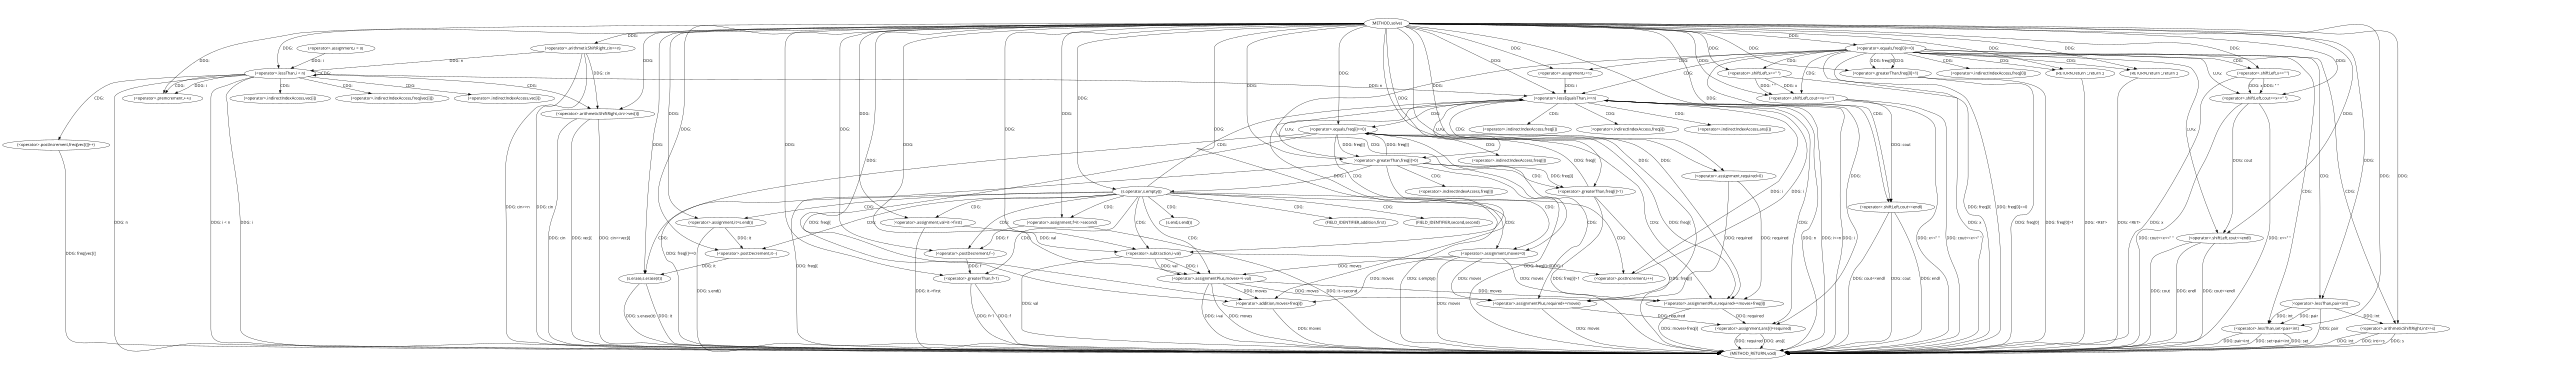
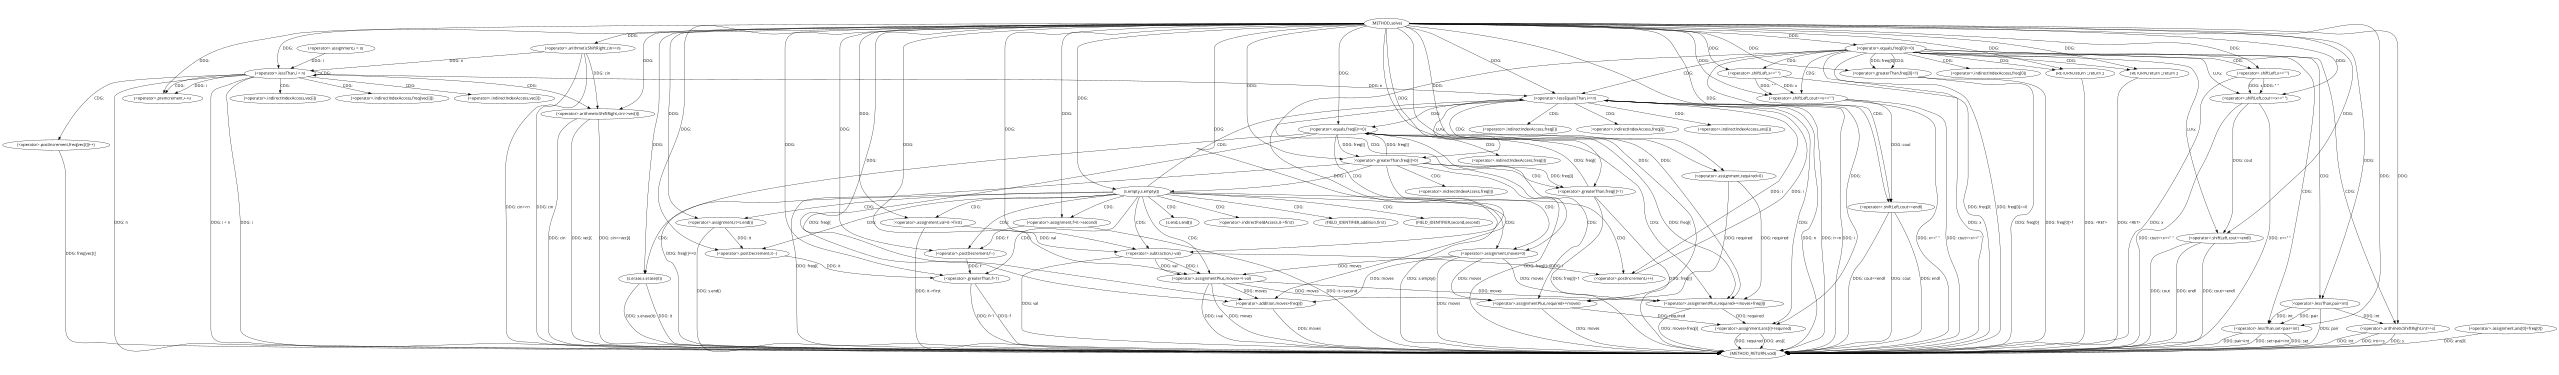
node "(<operator>.assignment,i=1)": removed
edge "(<operator>.greaterThan,freq[i]>0)" -> "(<operator>.lessEqualsThan,i<=n)": removed, label "CDG:"
node "(s.operator,s.empty())": label "(s.operator,s.empty())" -> "(s.empty,s.empty())"
node "(<operator>.indirectFieldAccess,it->first)": added
edge "(<operator>.postDecrement,it--)" -> "(s.erase,s.erase(it))": now "(<operator>.postDecrement,it--)" -> "(<operator>.greaterThan,f>1)"
node "(<operator>.assignment,ans[0]=freq[0])": added
